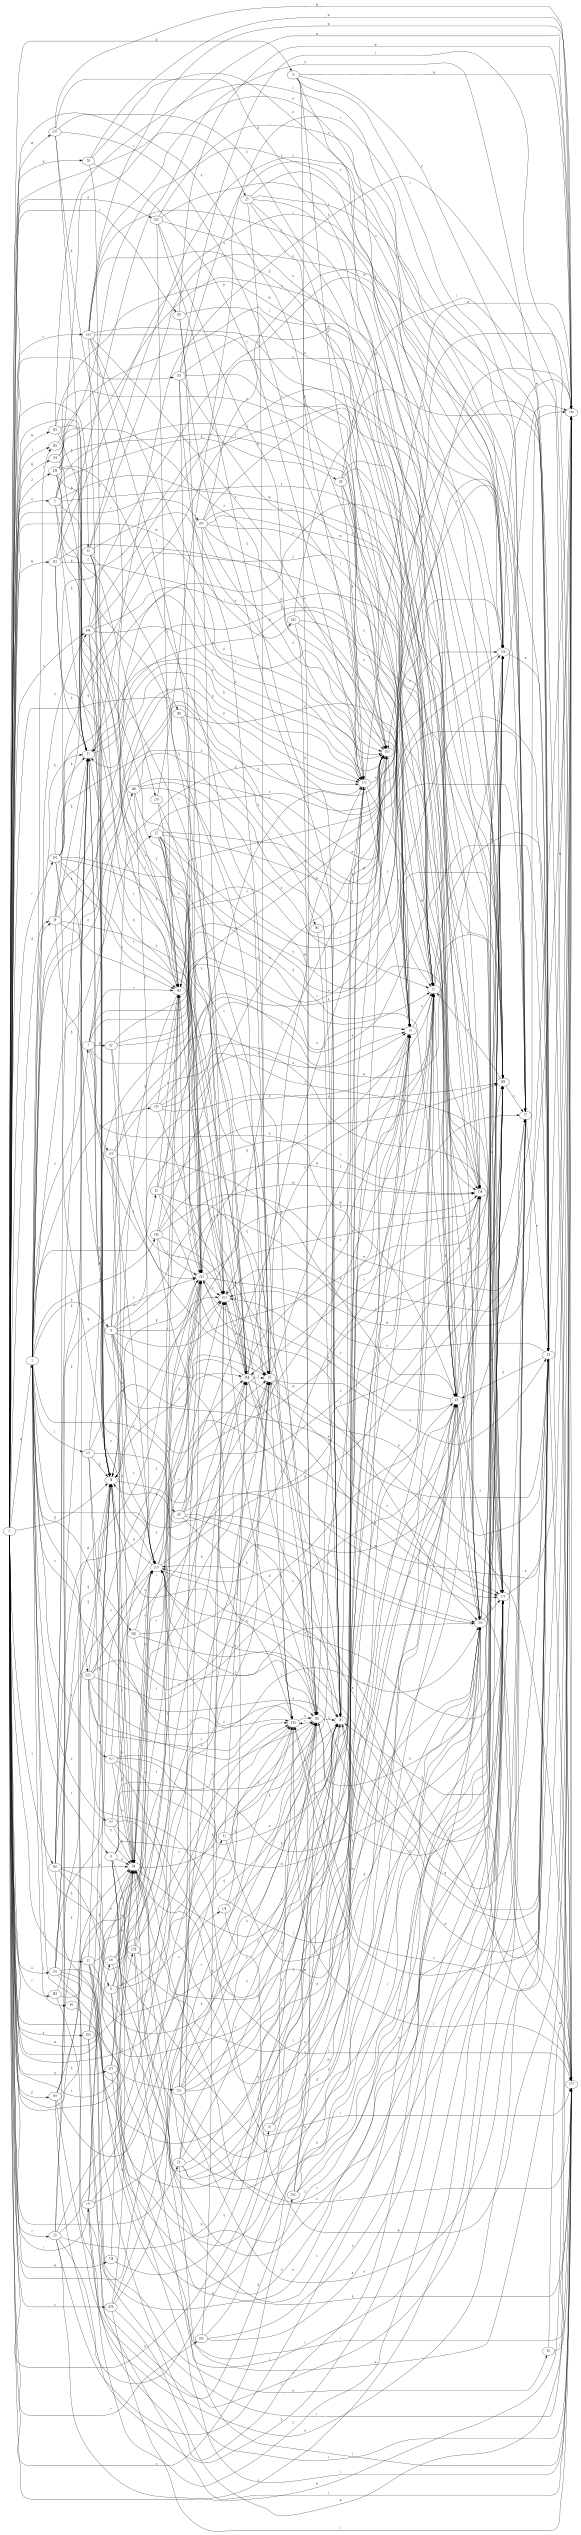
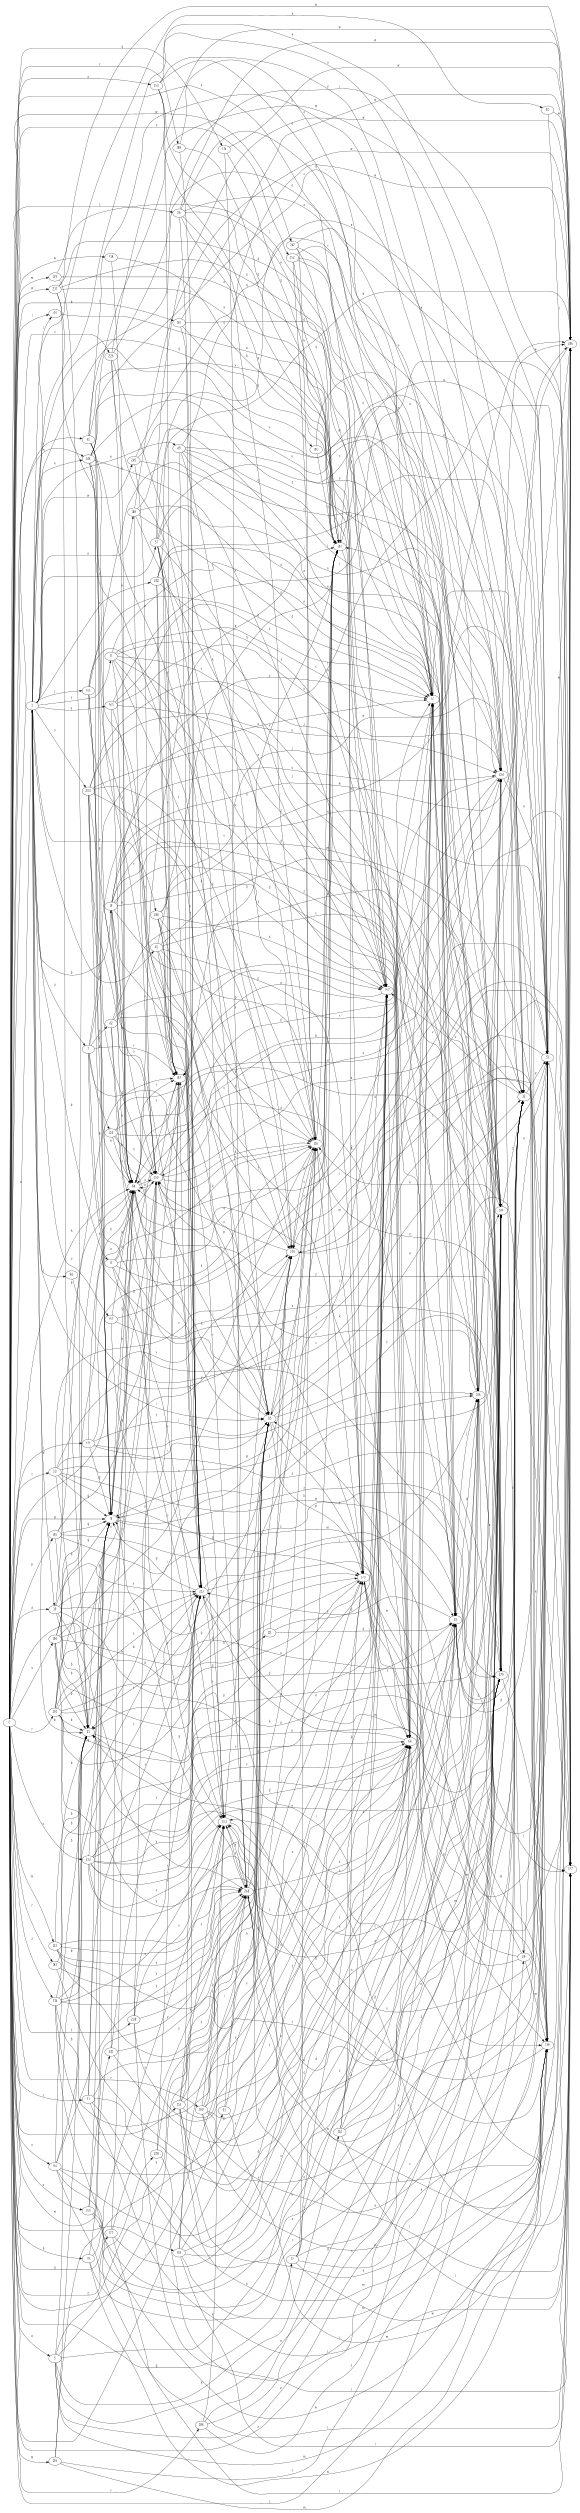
edge "29" -> "224": reversed
